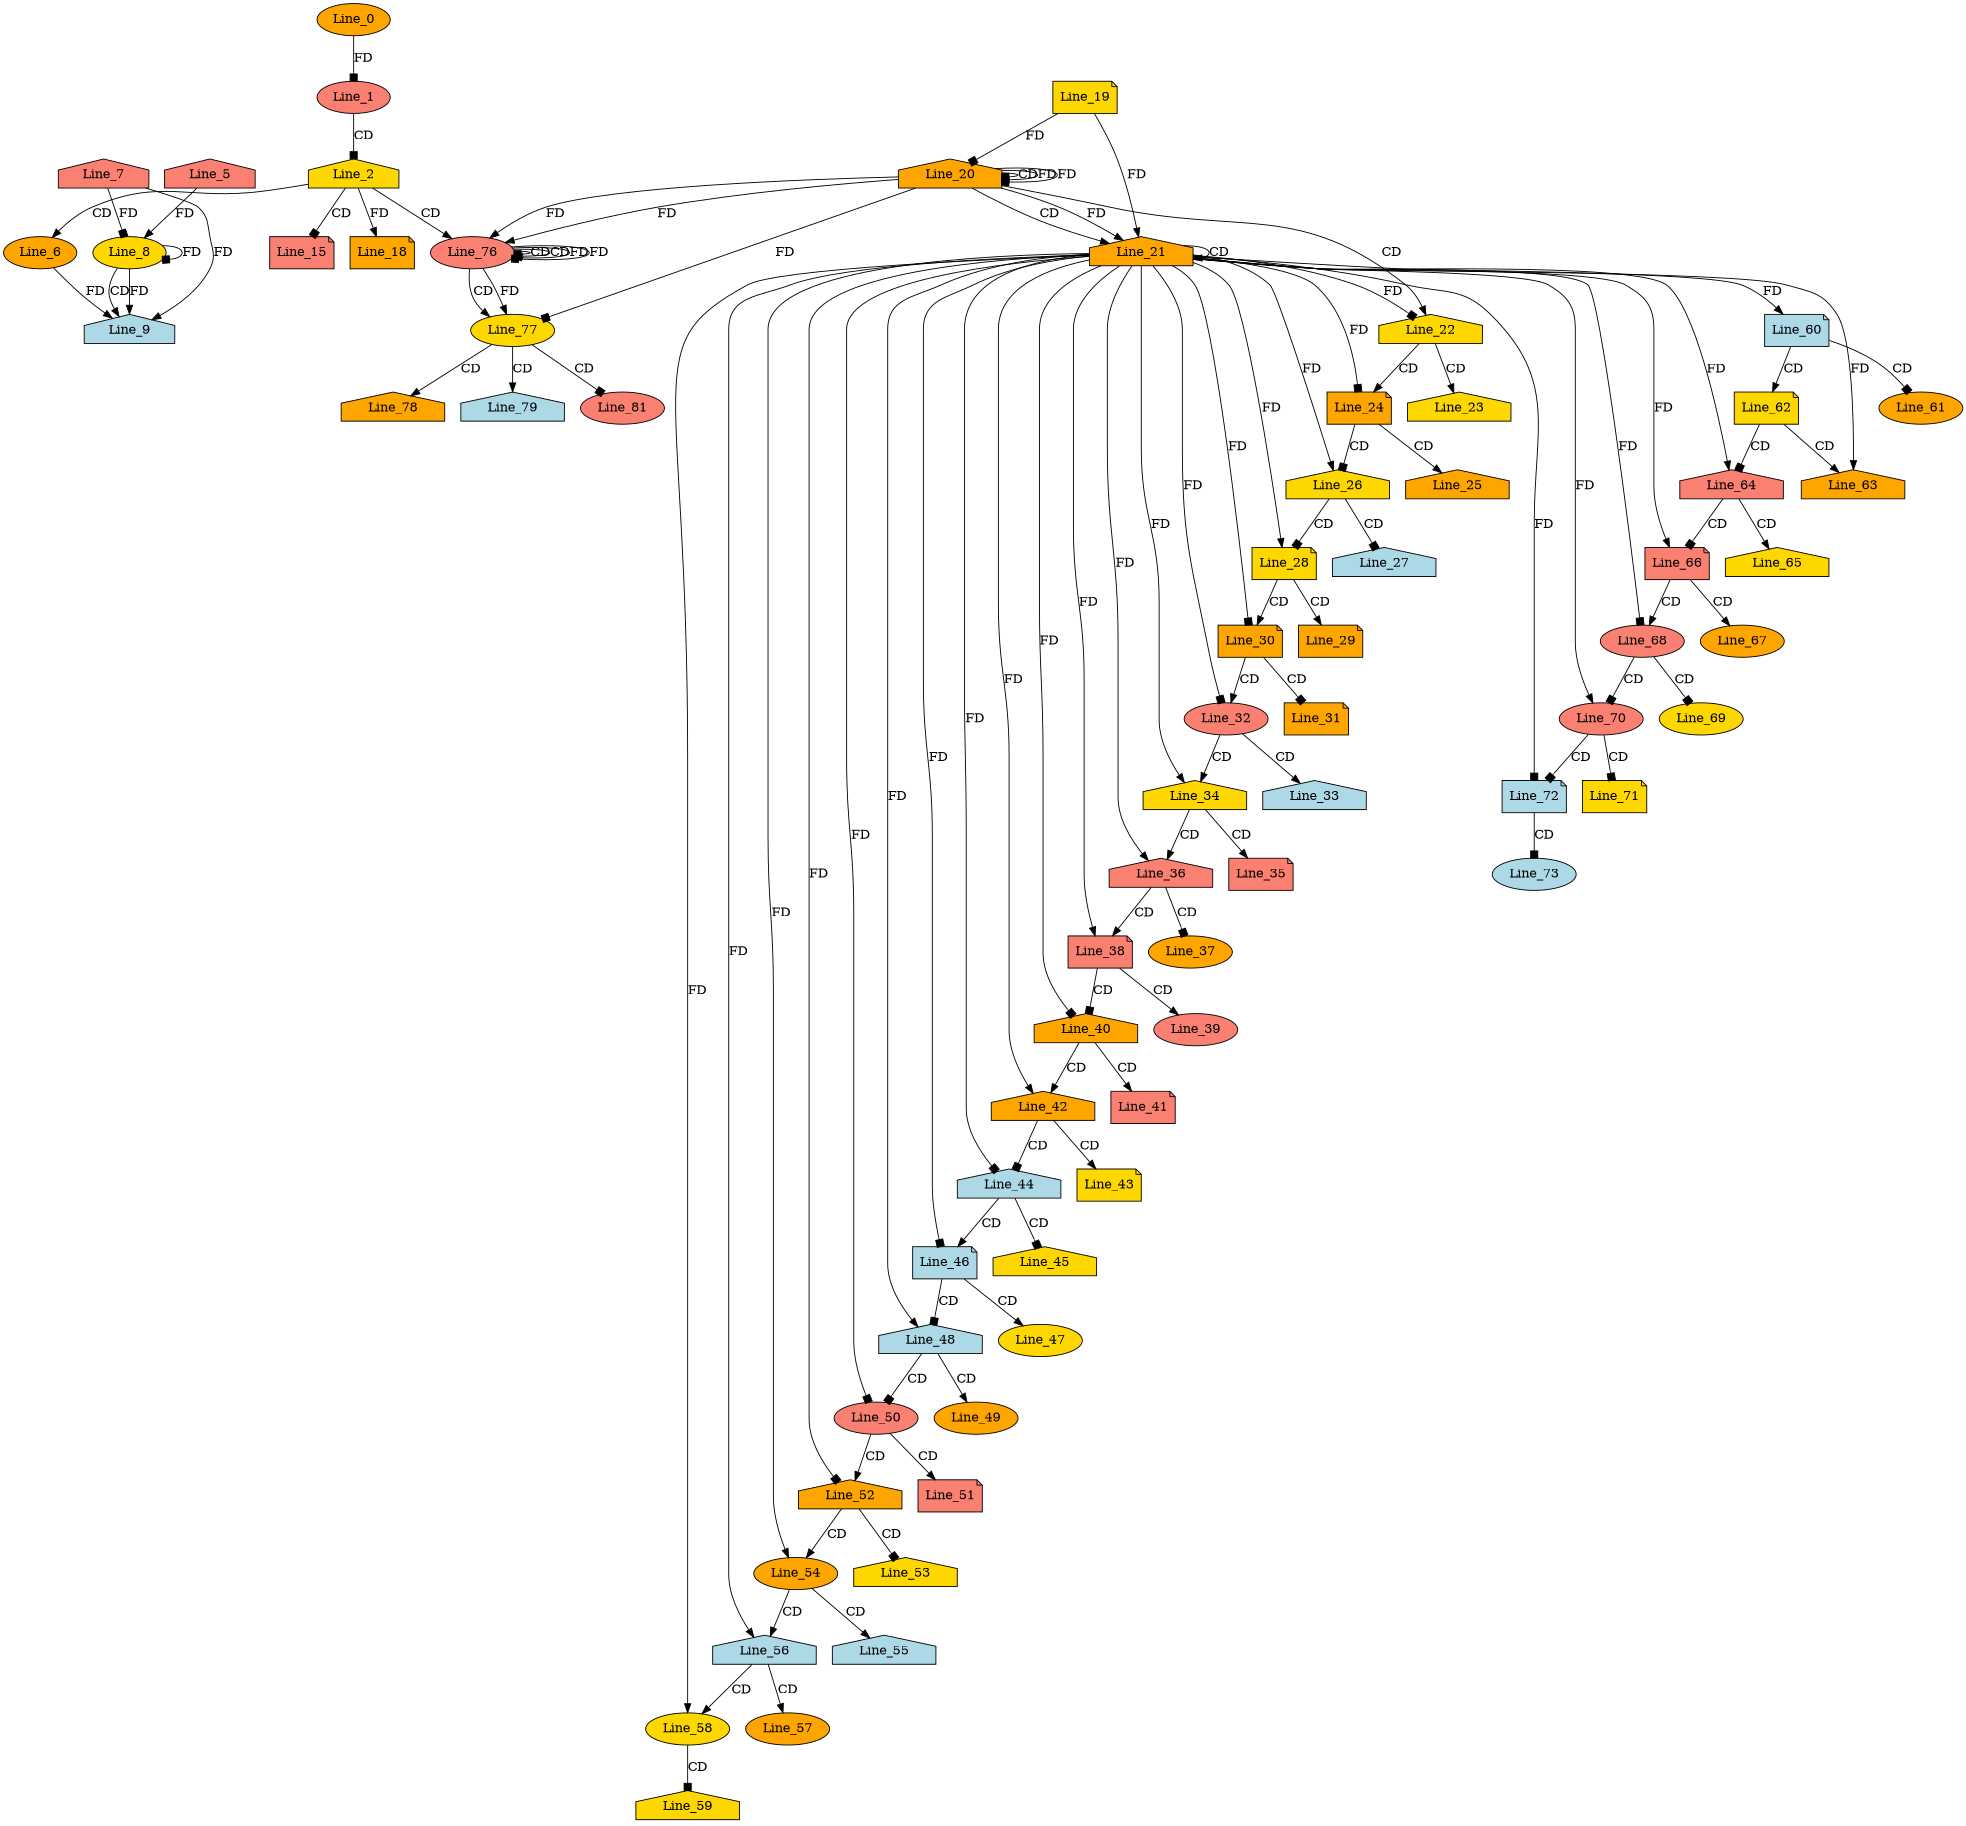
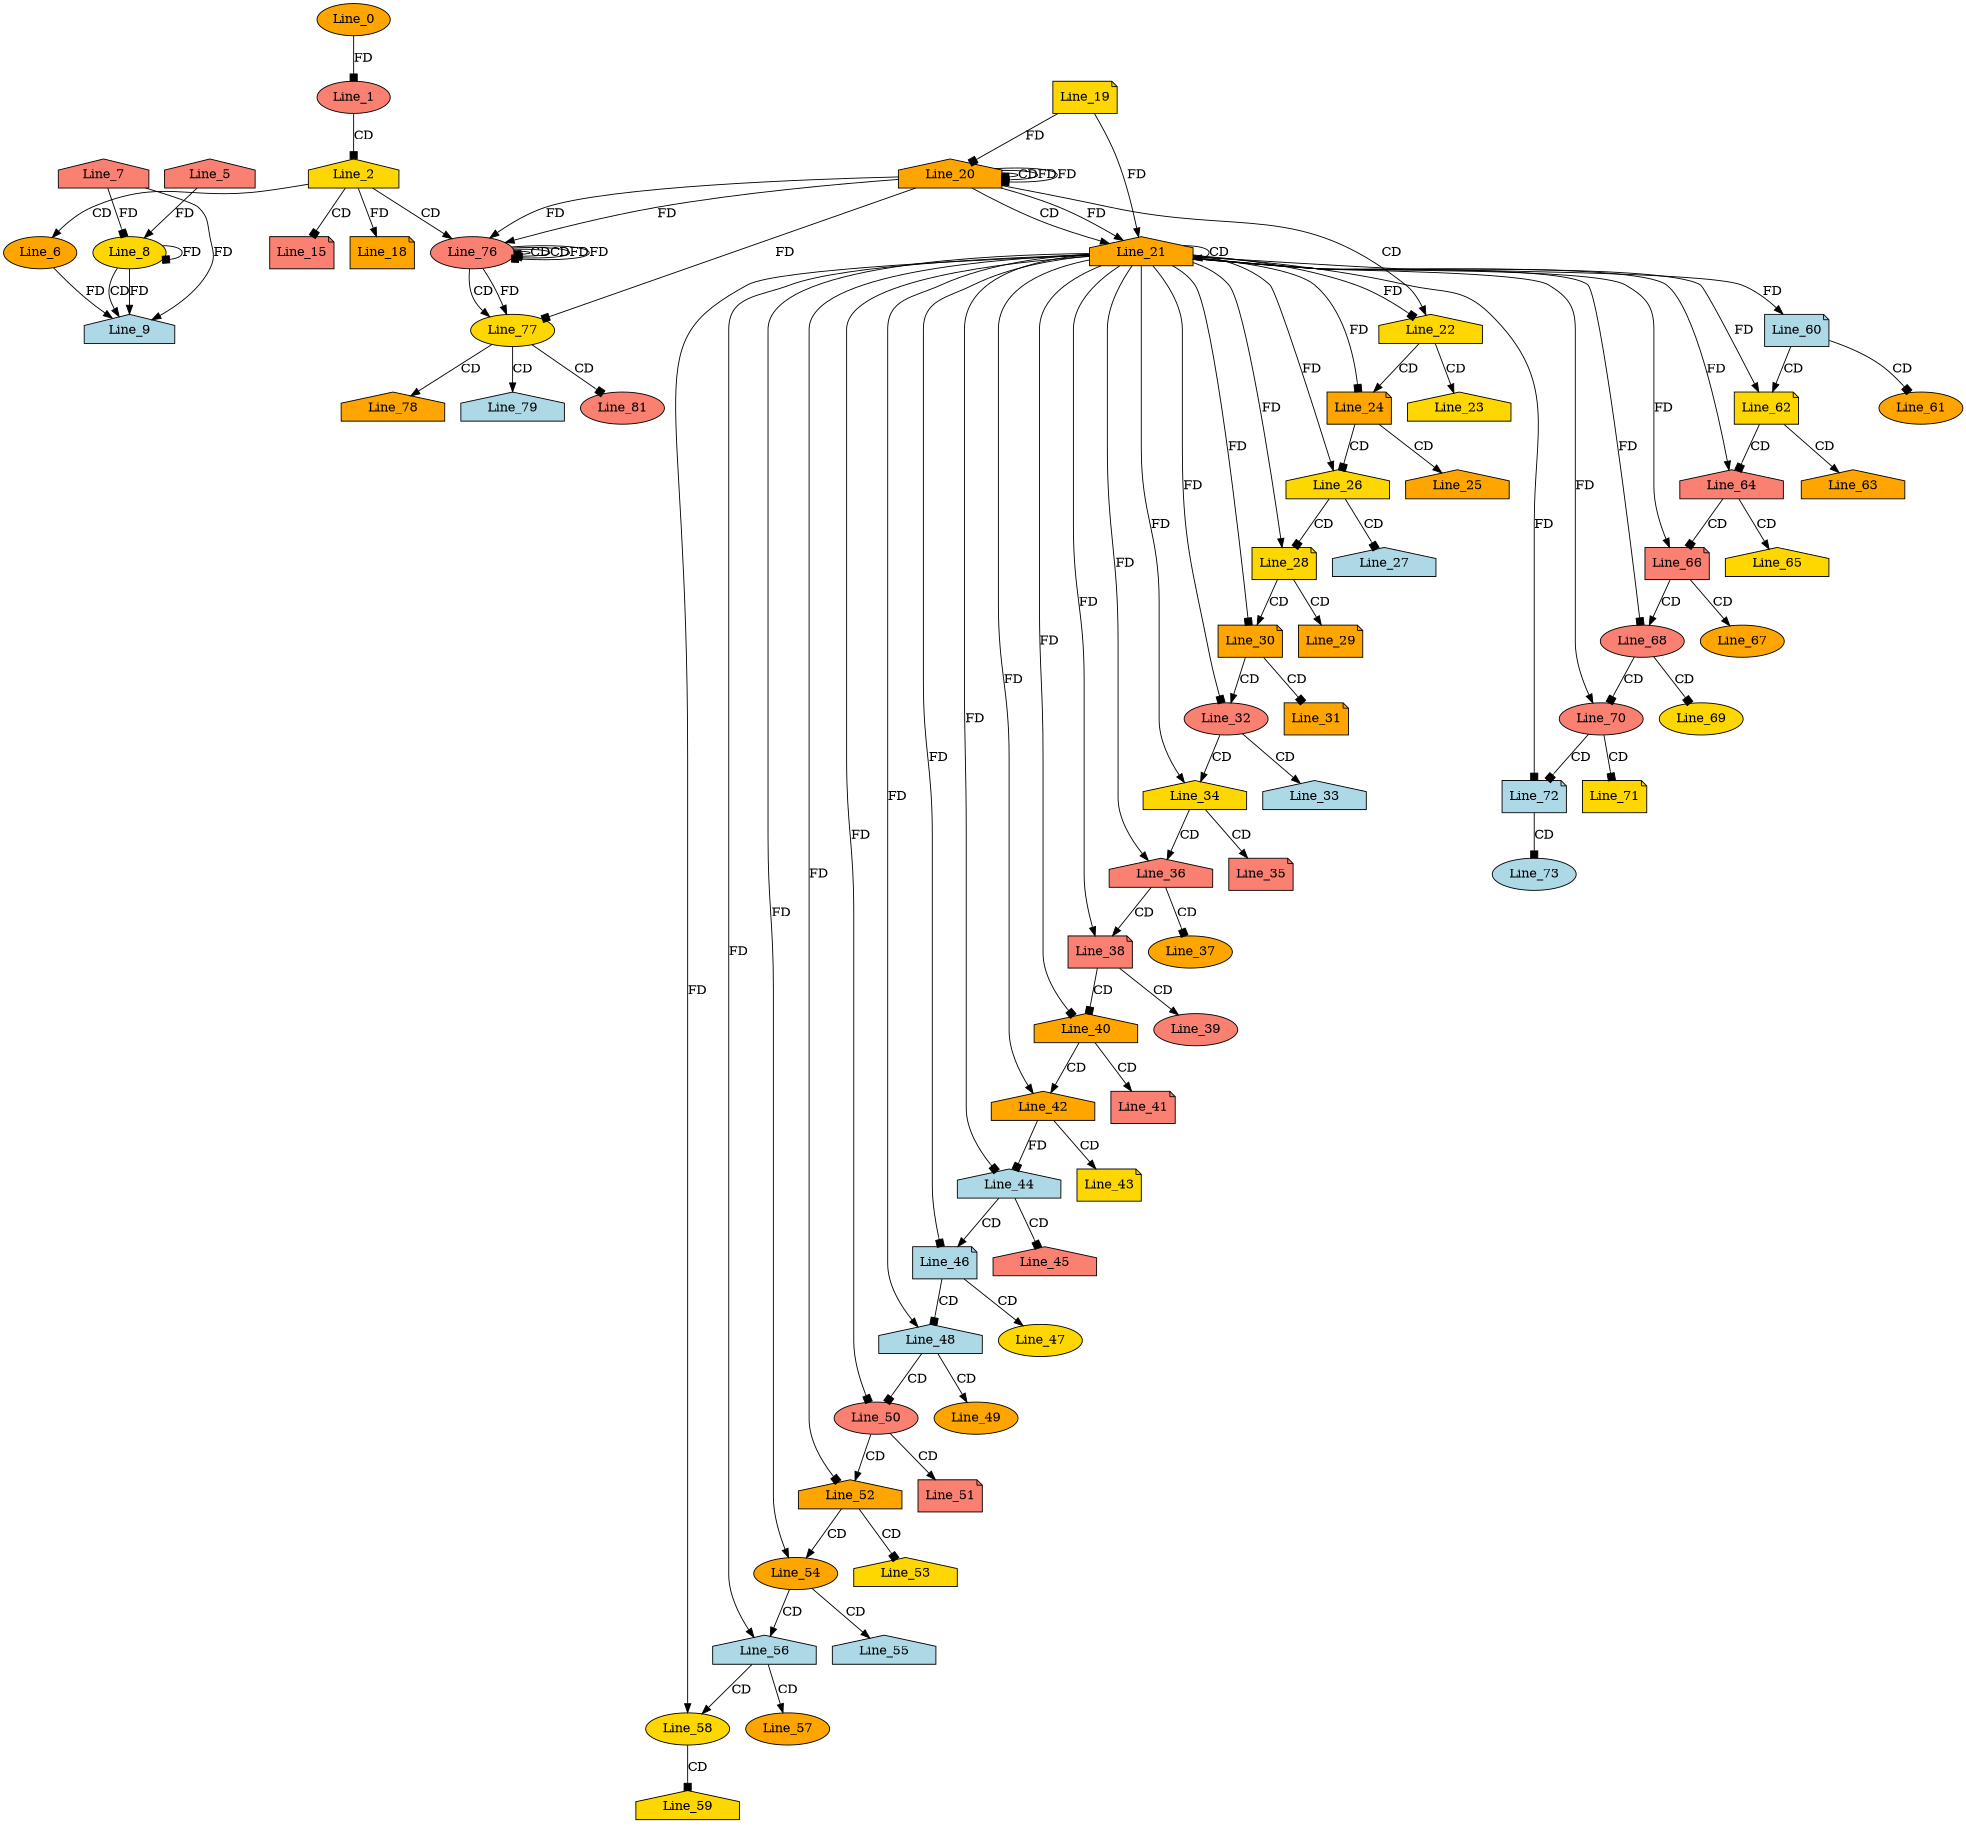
edge "Line_21" -> "Line_63": now "Line_21" -> "Line_62"
edge "Line_42" -> "Line_44": label "CD" -> "FD"
node "Line_45": fillcolor gold -> salmon
